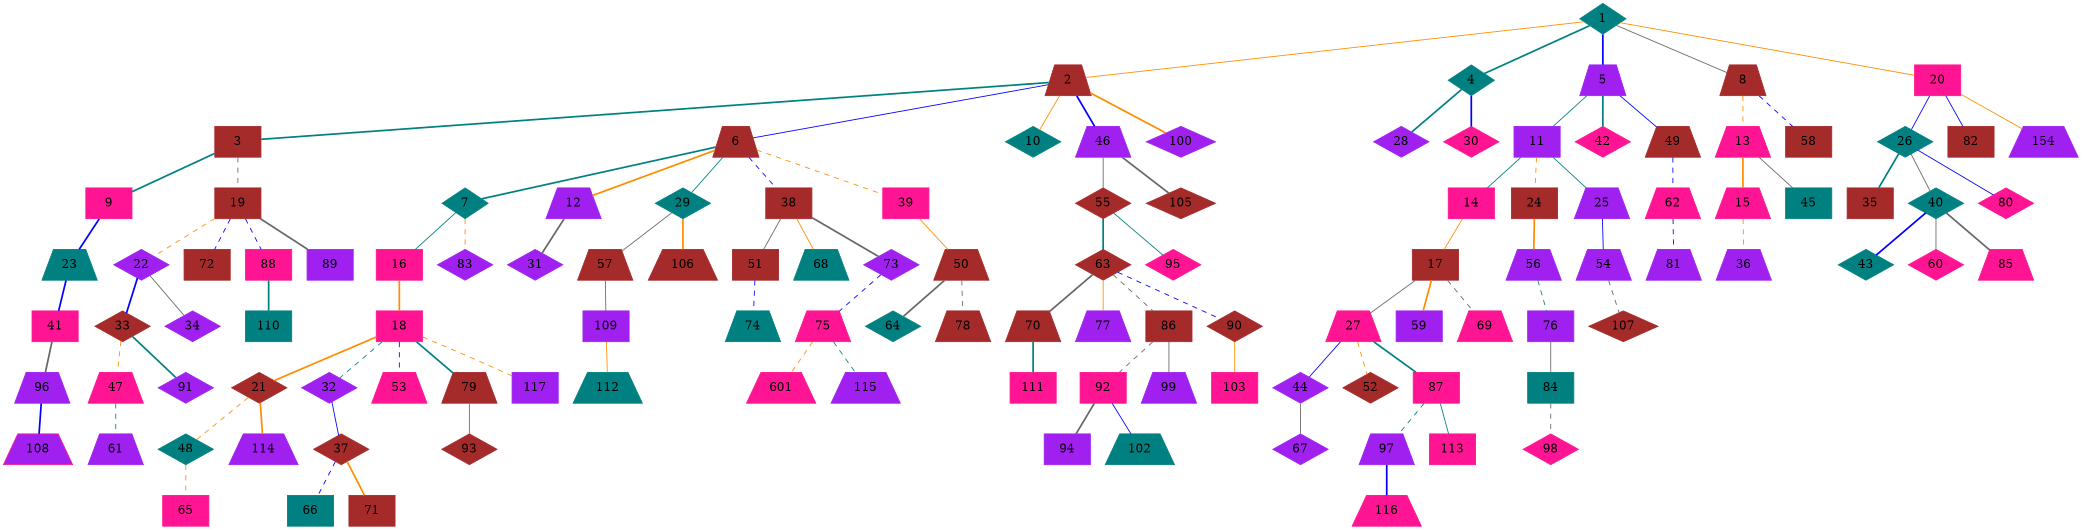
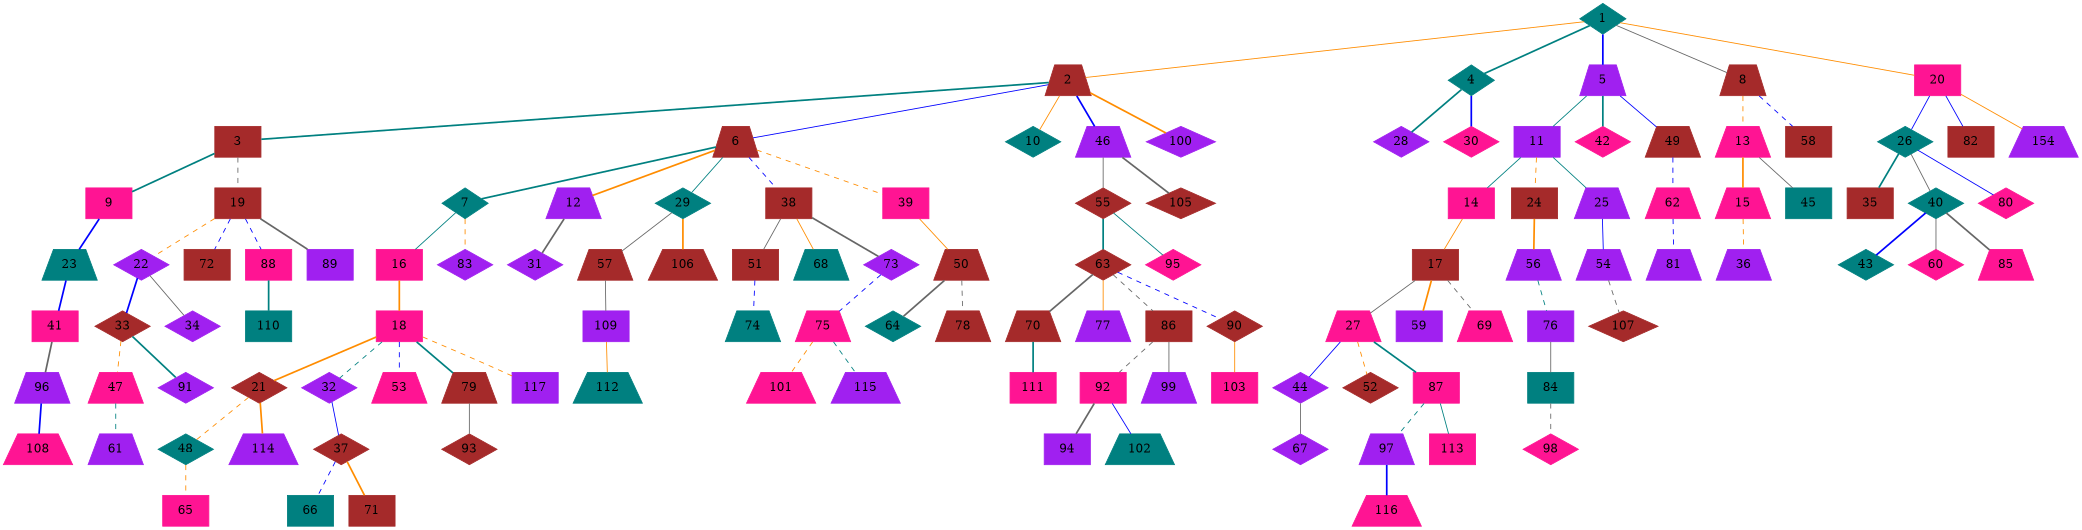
node "601": label "601" -> "101"
node "108": fillcolor purple -> deeppink
